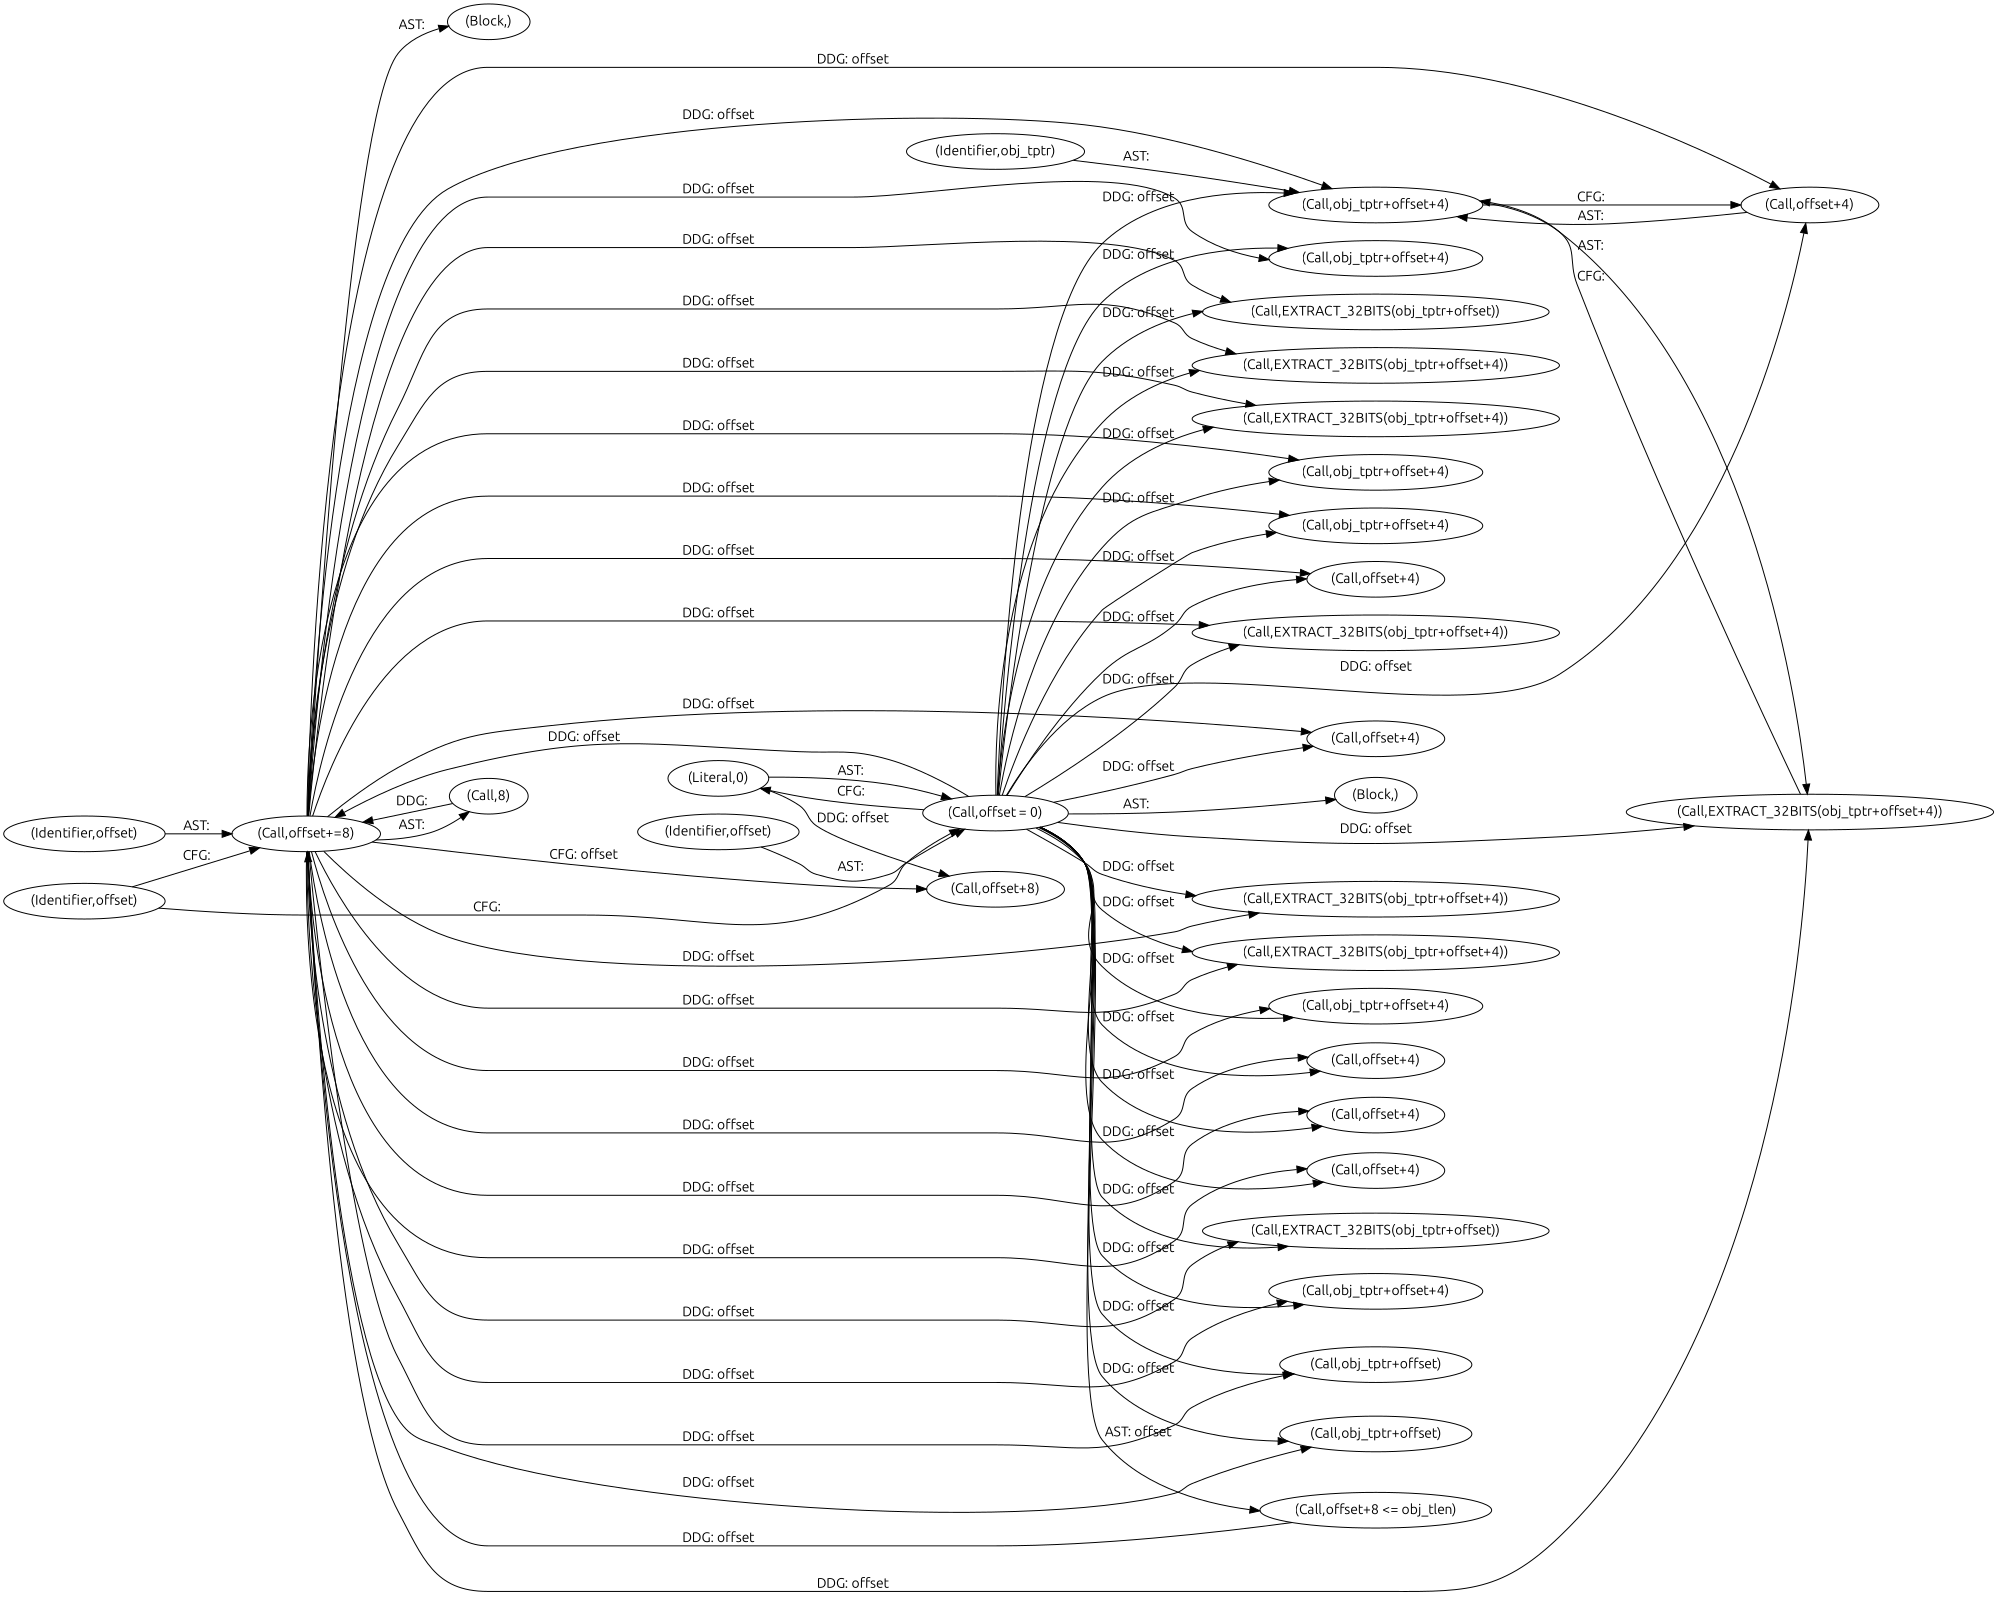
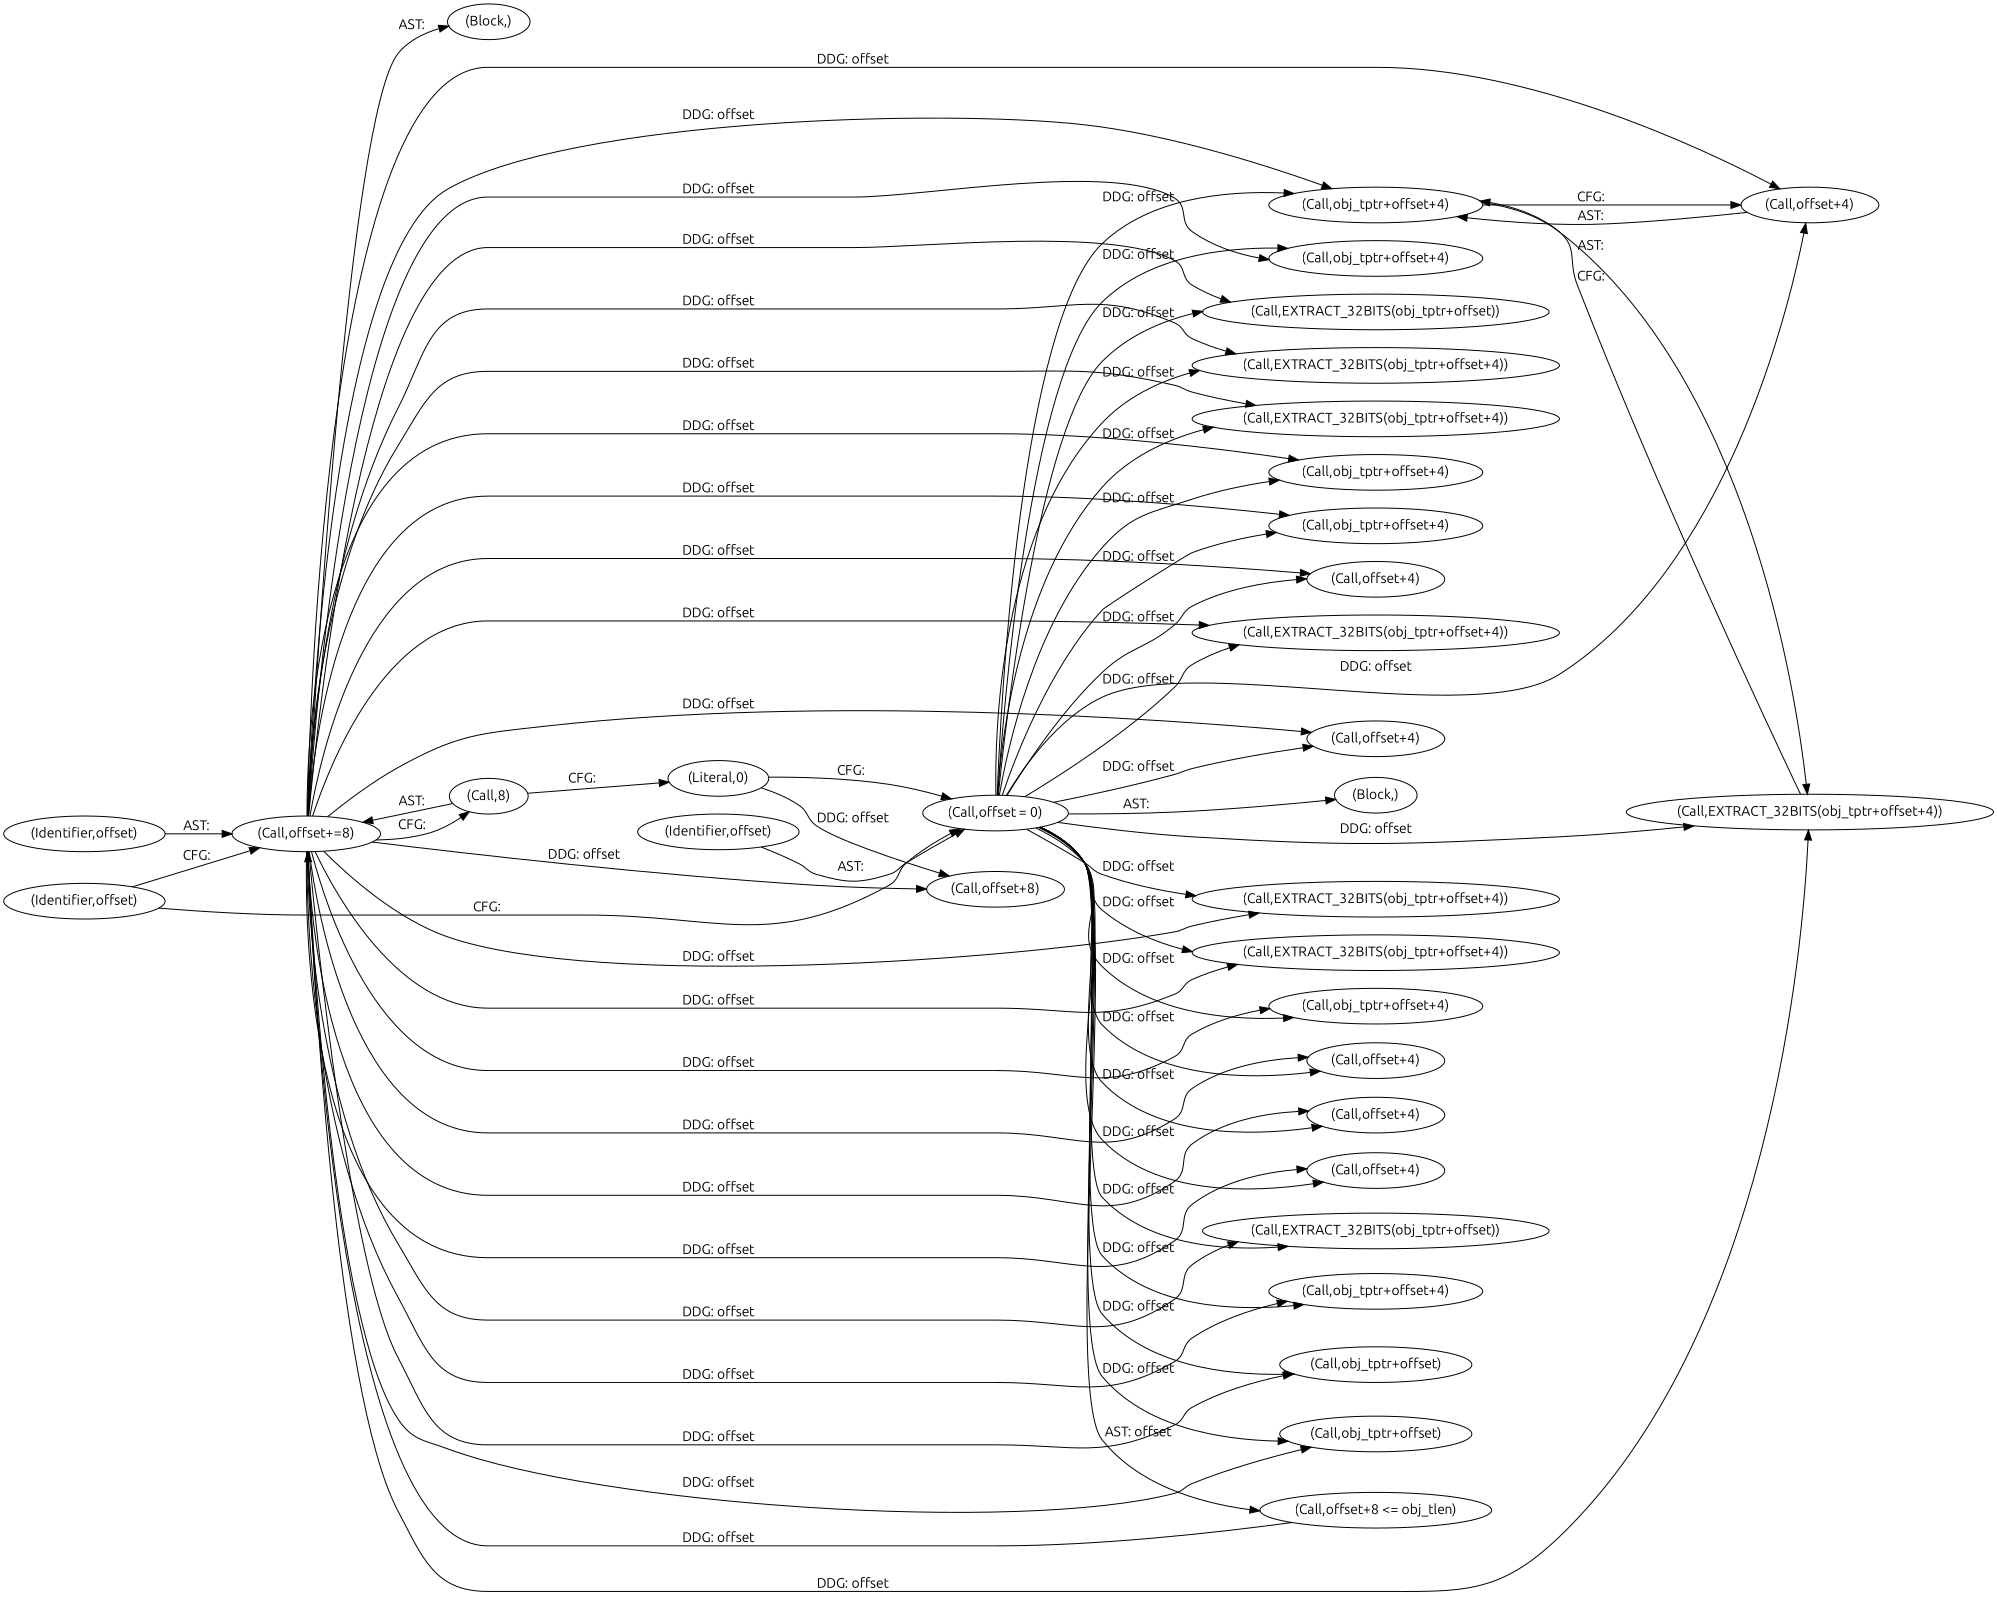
node "(Identifier,obj_tptr)": removed
edge "(Call,offset = 0)" -> "(Call,offset+=8)": removed, label "DDG: offset"
edge "(Literal,0)" -> "(Call,offset = 0)": label "AST: " -> "CFG: "
edge "(Call,8)" -> "(Call,offset+=8)": label "DDG: " -> "AST: "
edge "(Call,offset = 0)" -> "(Literal,0)": now "(Call,8)" -> "(Literal,0)"
edge "(Call,offset+=8)" -> "(Call,8)": label "AST: " -> "CFG: "
edge "(Call,offset+=8)" -> "(Call,offset+8)": label "CFG: offset" -> "DDG: offset"
